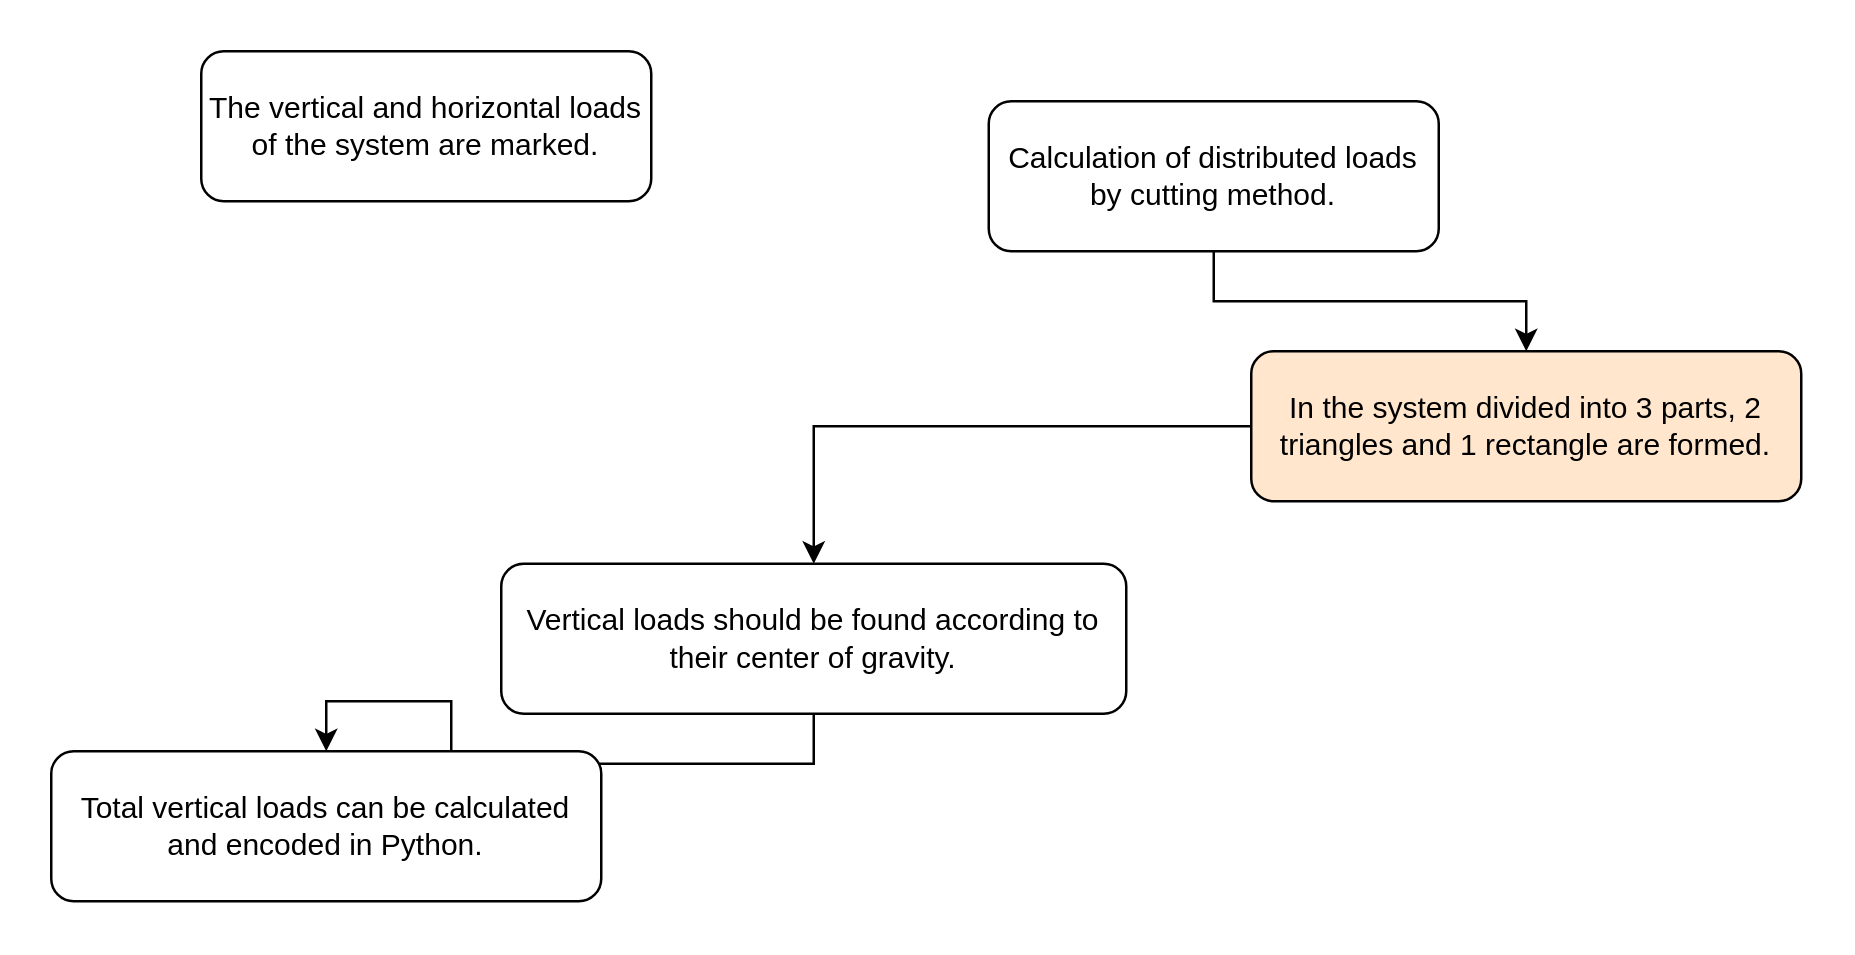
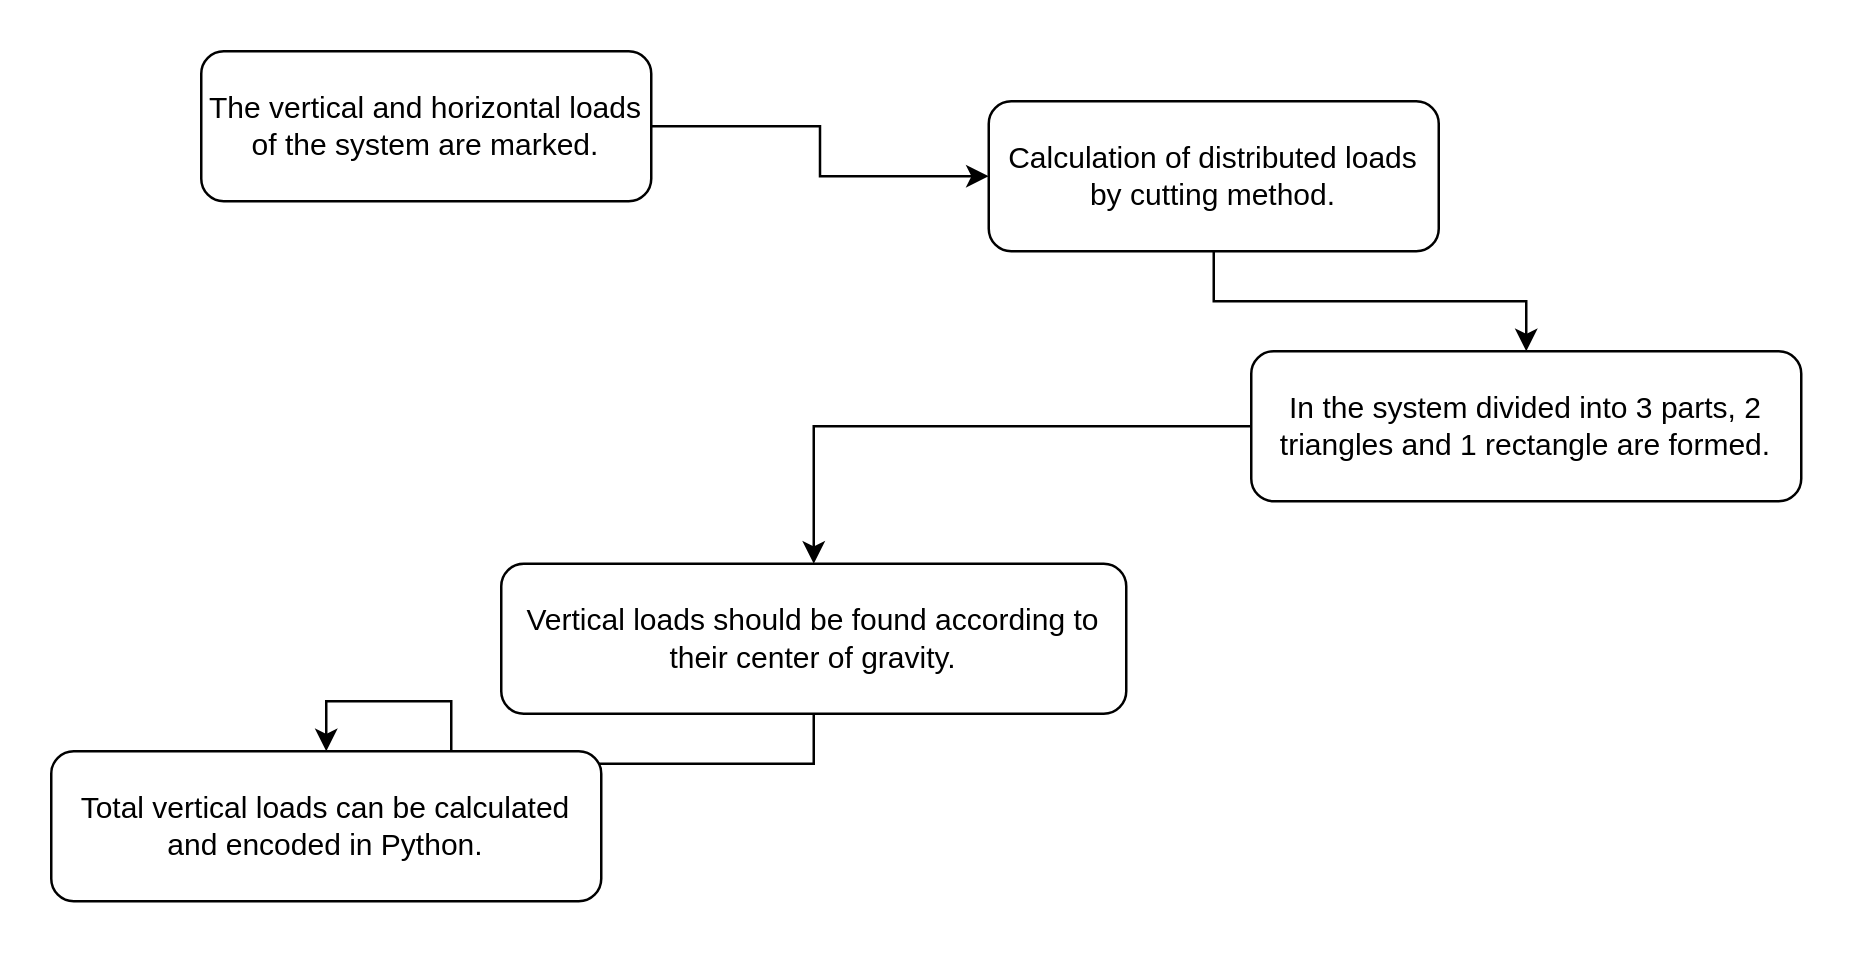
edge "The vertical and horizontal loads of the system are marked." -> "Calculation of distributed loads by cutting method.": added
node "In the system divided into 3 parts, 2 triangles and 1 rectangle are formed.": fillcolor #ffe6cc -> #ffffff
